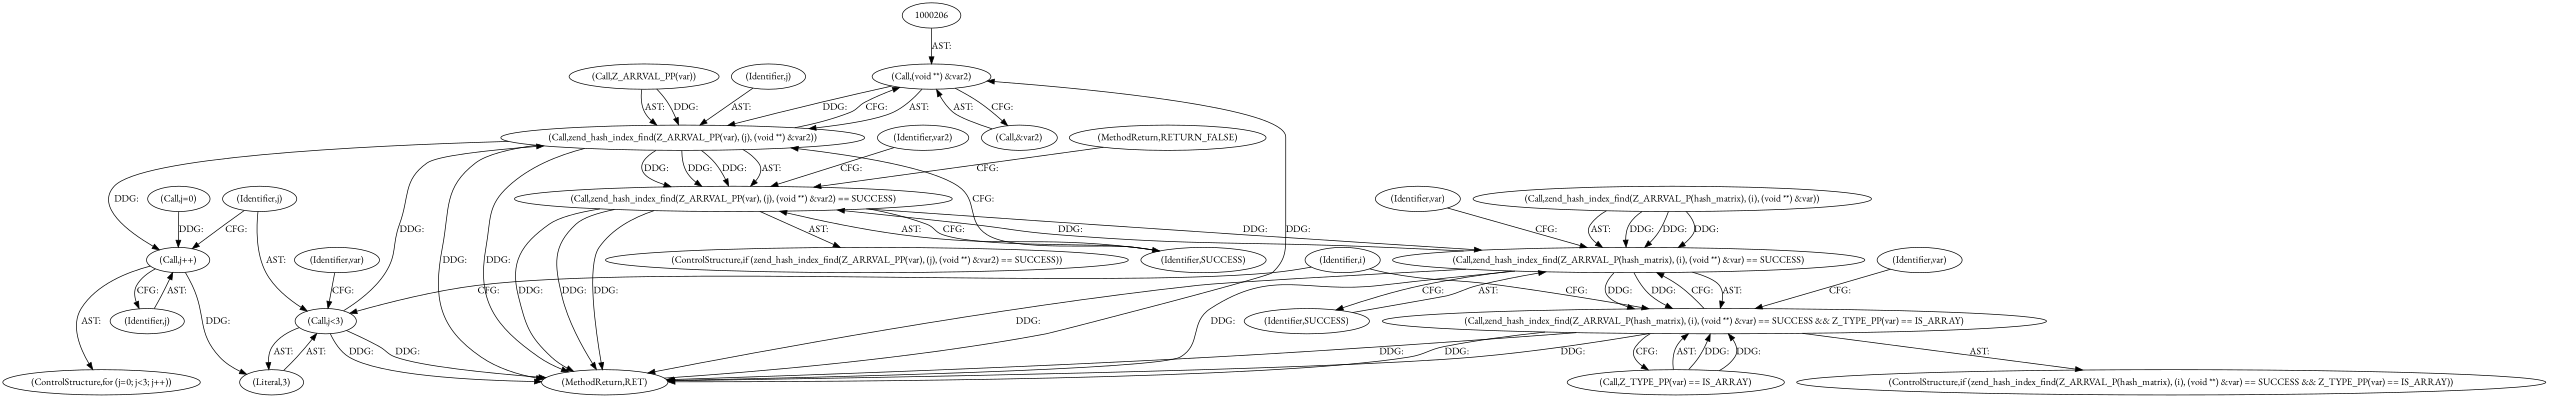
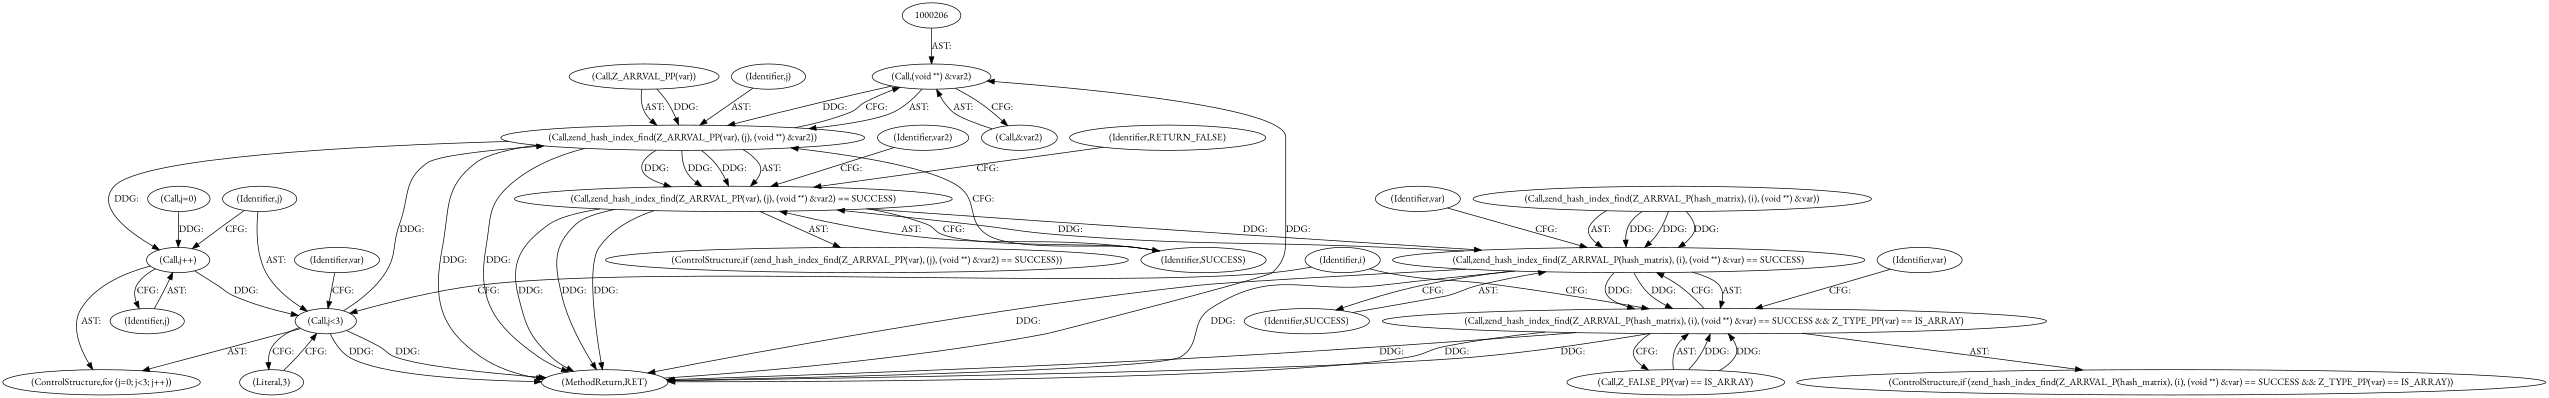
node "(MethodReturn,RETURN_FALSE)": label "(MethodReturn,RETURN_FALSE)" -> "(Identifier,RETURN_FALSE)"
edge "(Call,j++)" -> "(Literal,3)": now "(Call,j++)" -> "(Call,j<3)"
edge "(Call,j<3)" -> "(ControlStructure,for (j=0; j<3; j++))": added, label "AST:"
edge "(Call,j<3)" -> "(Literal,3)": label "AST: " -> "CFG: "
edge "(Literal,3)" -> "(Call,j<3)": label "AST: " -> "CFG: "
node "(Call,Z_TYPE_PP(var) == IS_ARRAY)": label "(Call,Z_TYPE_PP(var) == IS_ARRAY)" -> "(Call,Z_FALSE_PP(var) == IS_ARRAY)"
